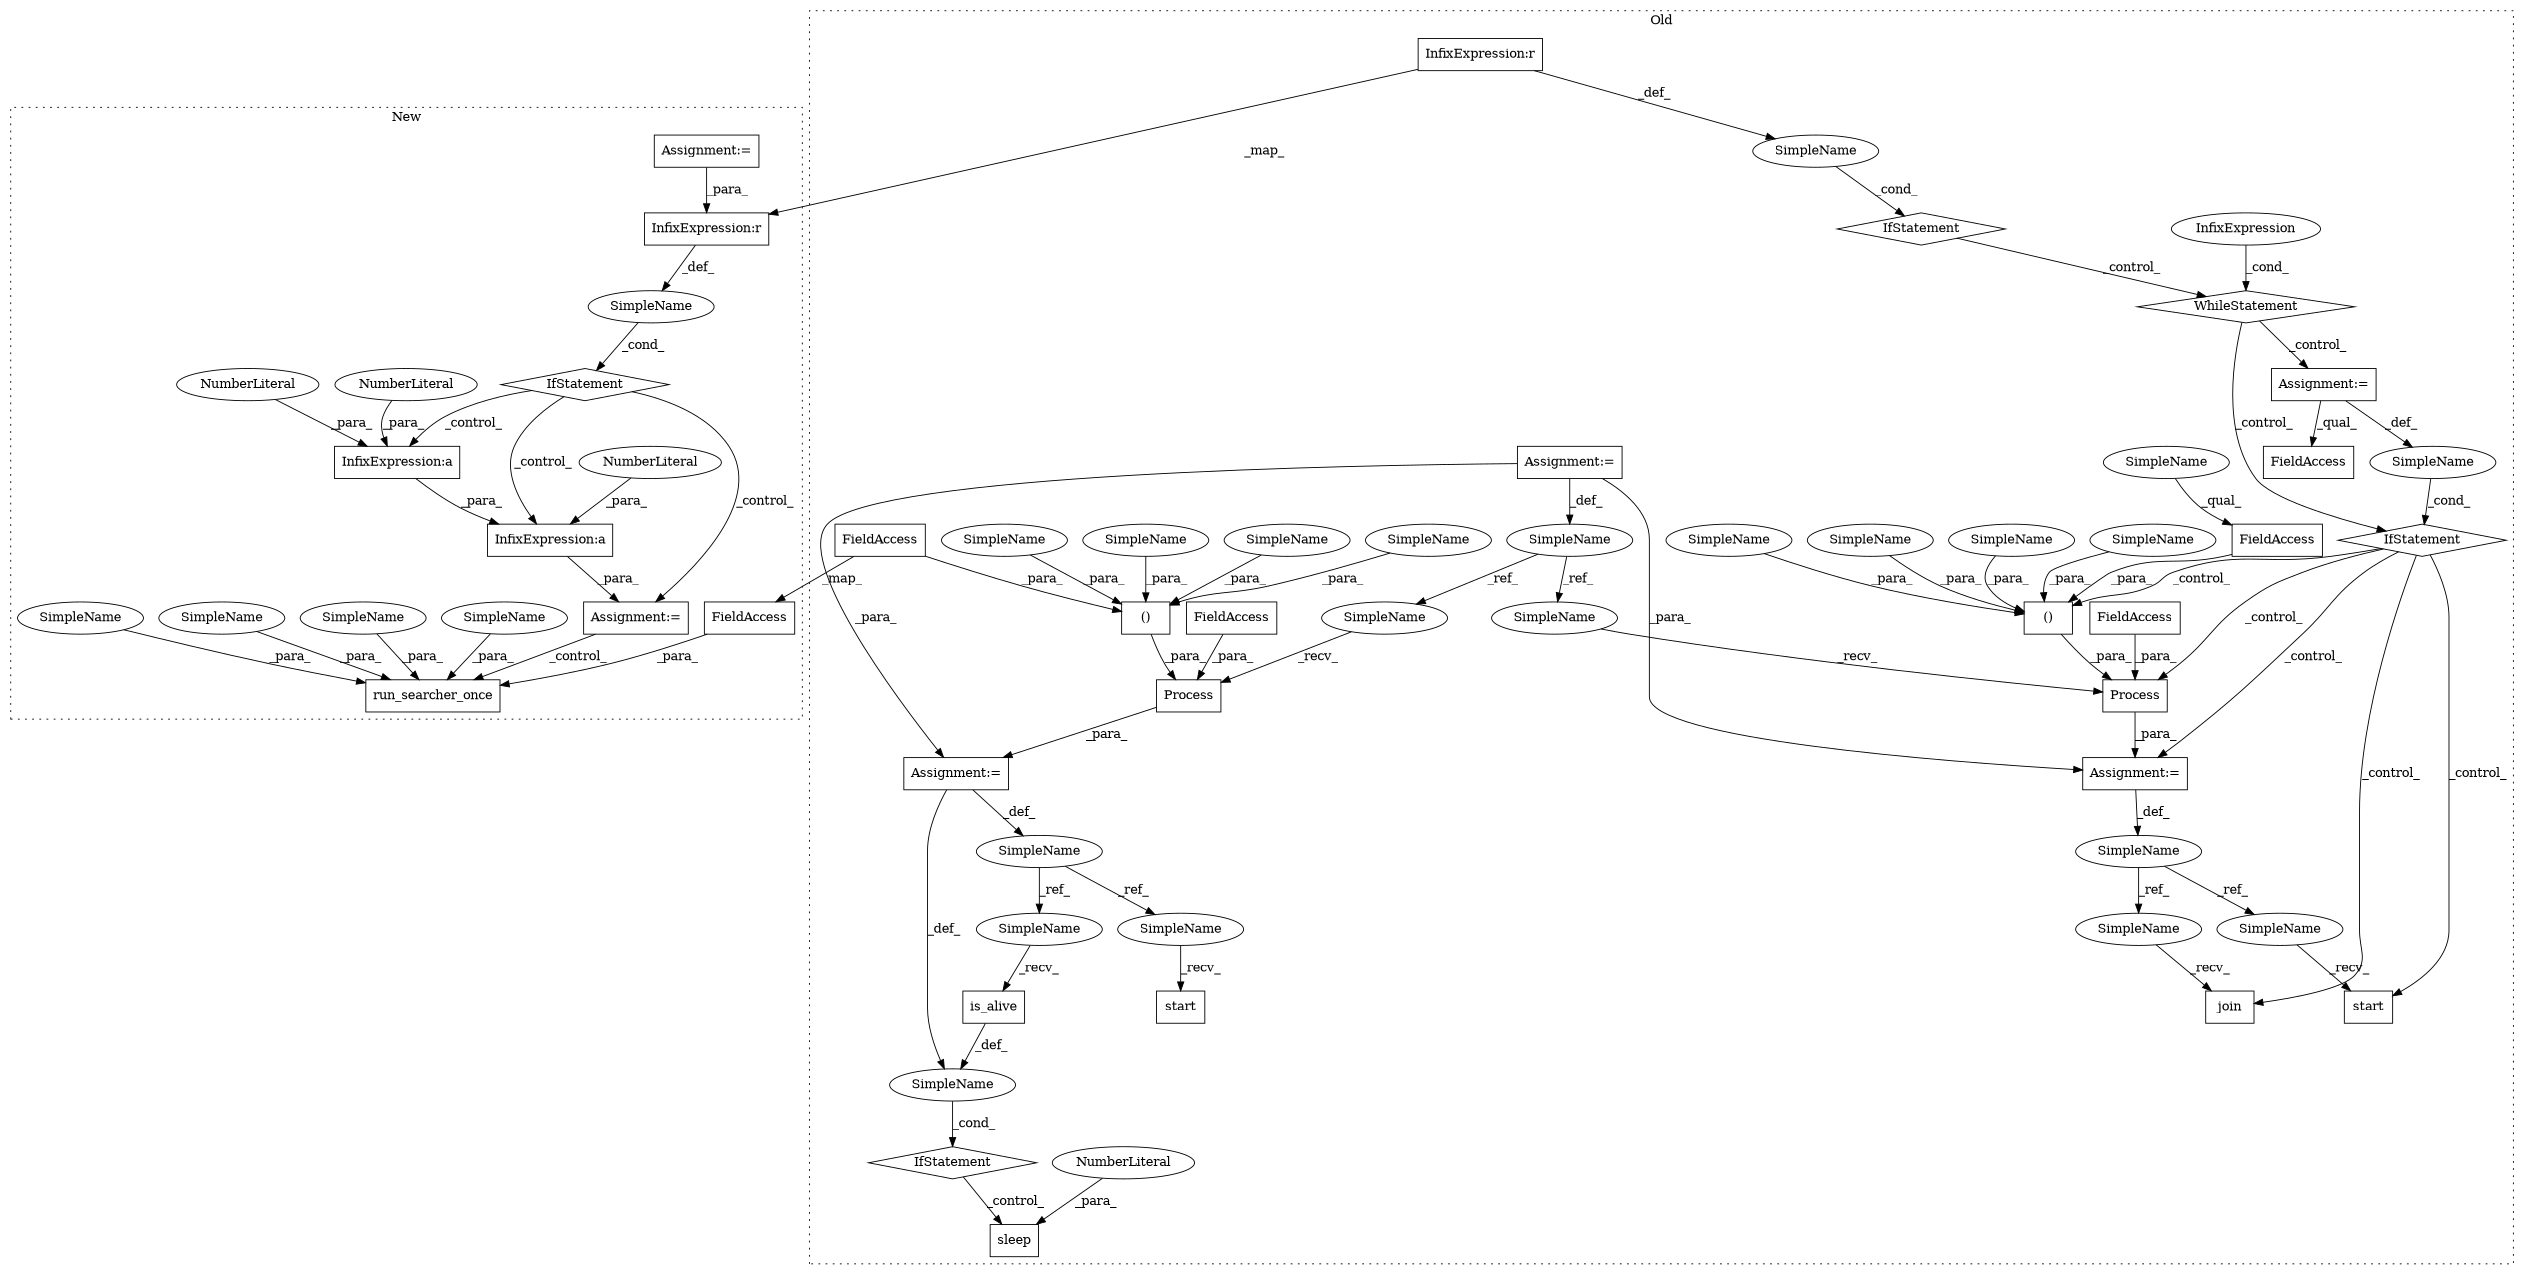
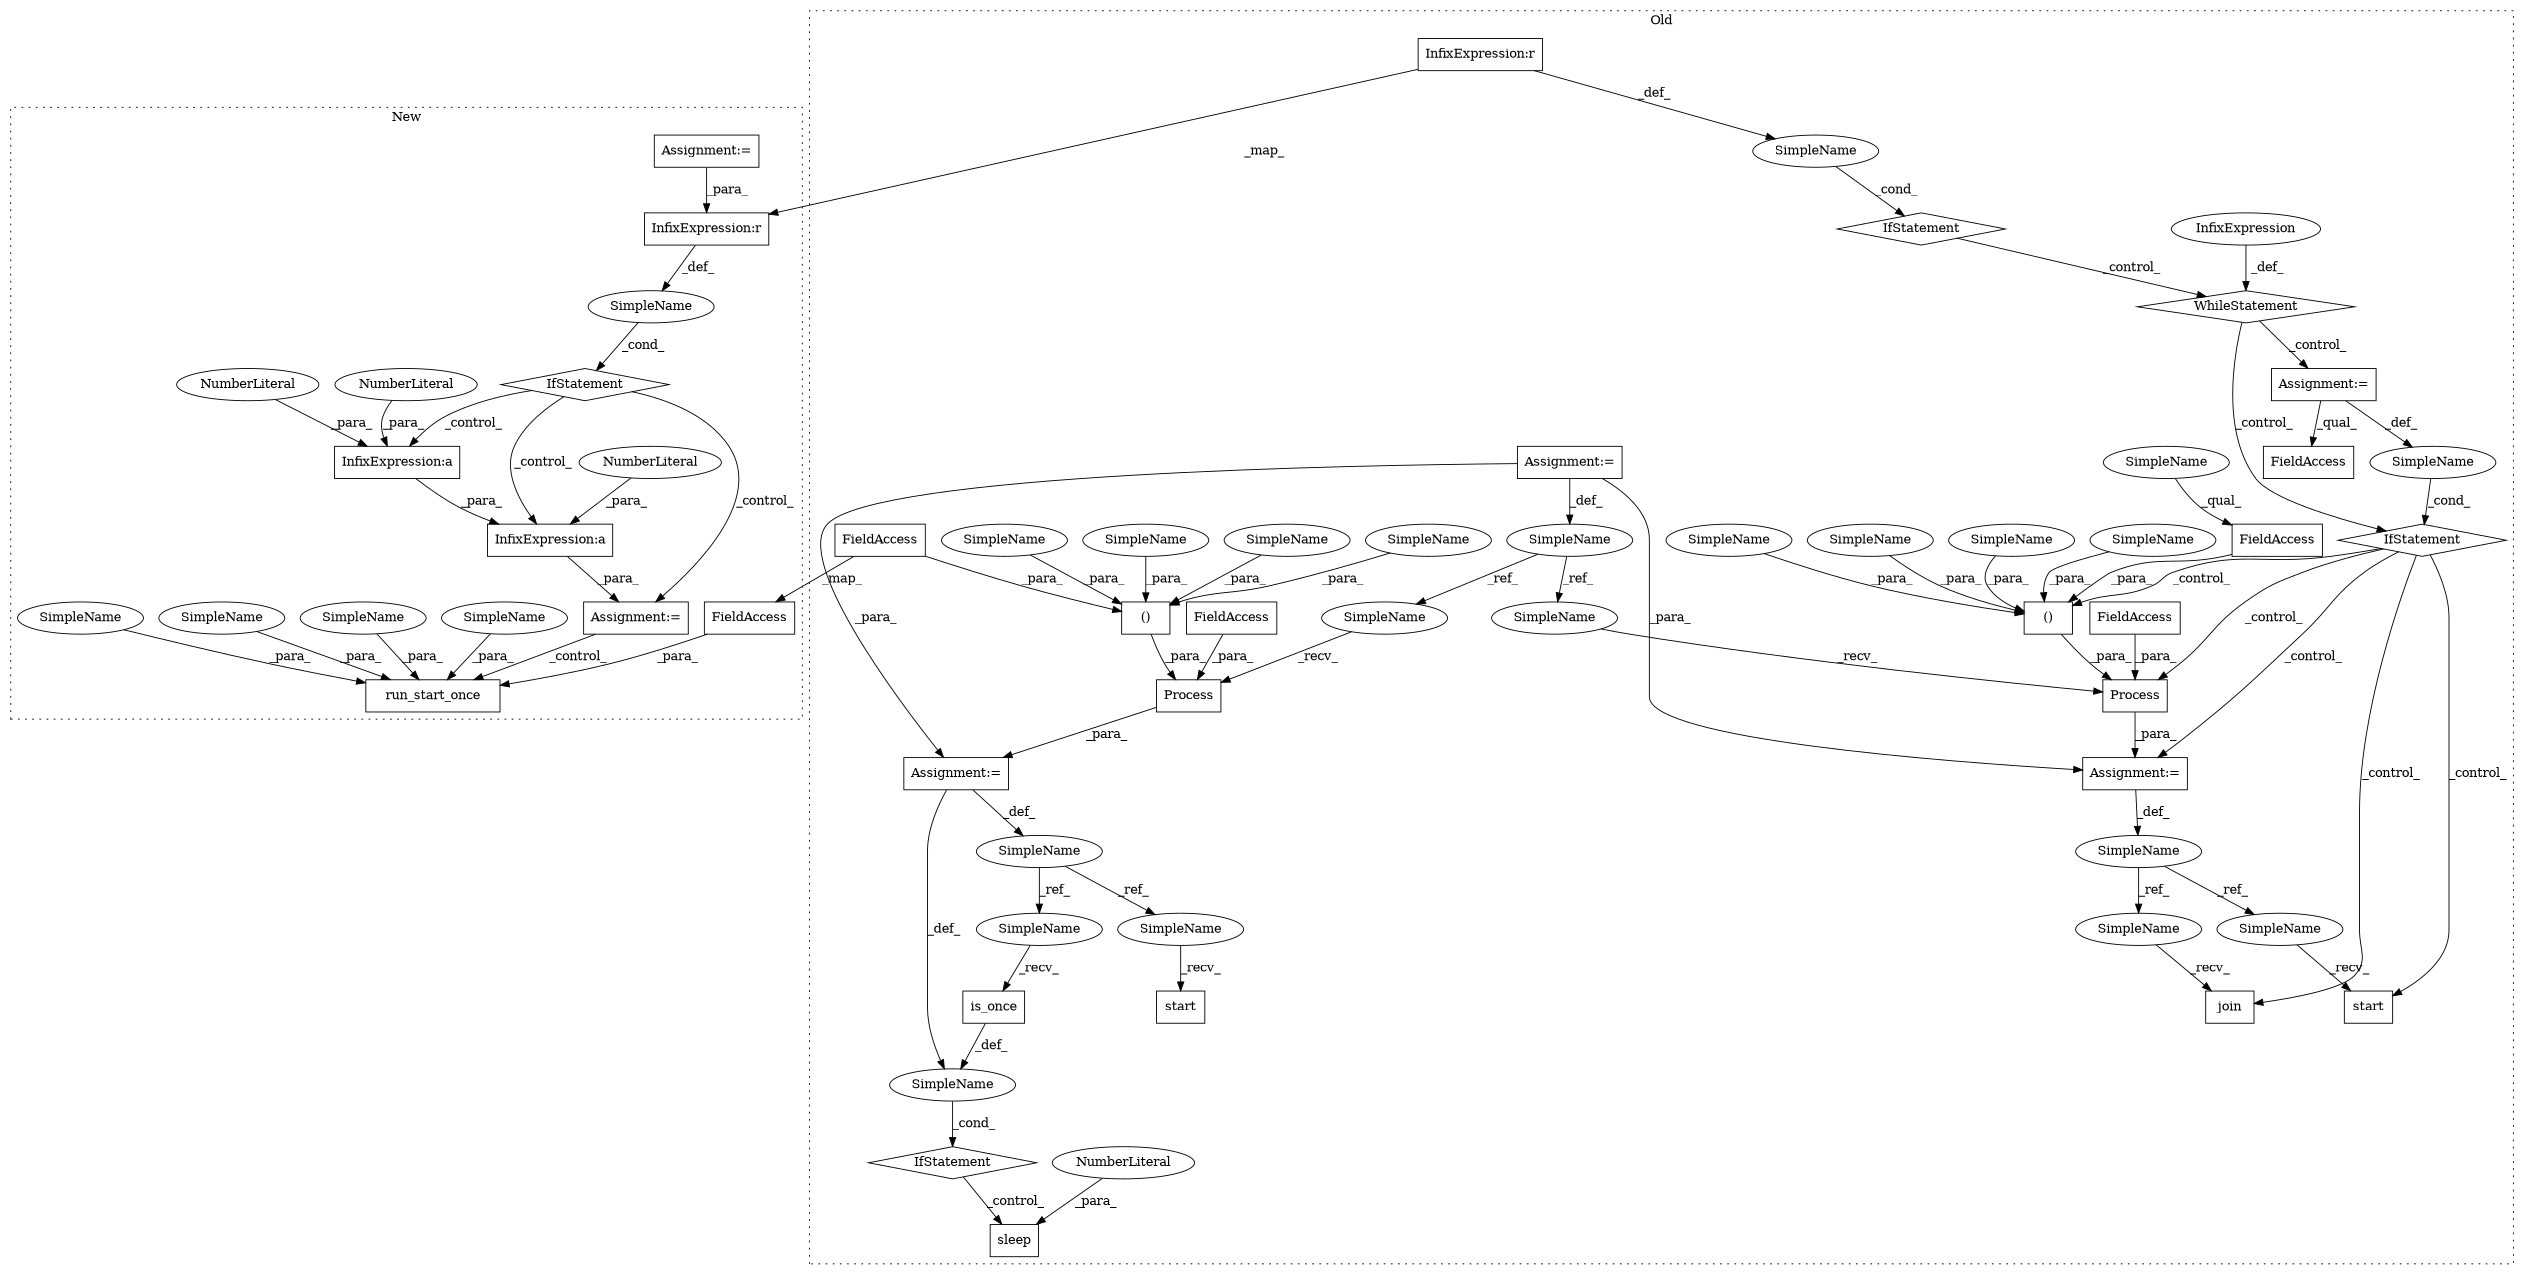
edge "InfixExpression" -> "WhileStatement": label "_cond_" -> "_def_"
node "run_searcher_once": label "run_searcher_once" -> "run_start_once"
node "is_alive": label "is_alive" -> "is_once"
